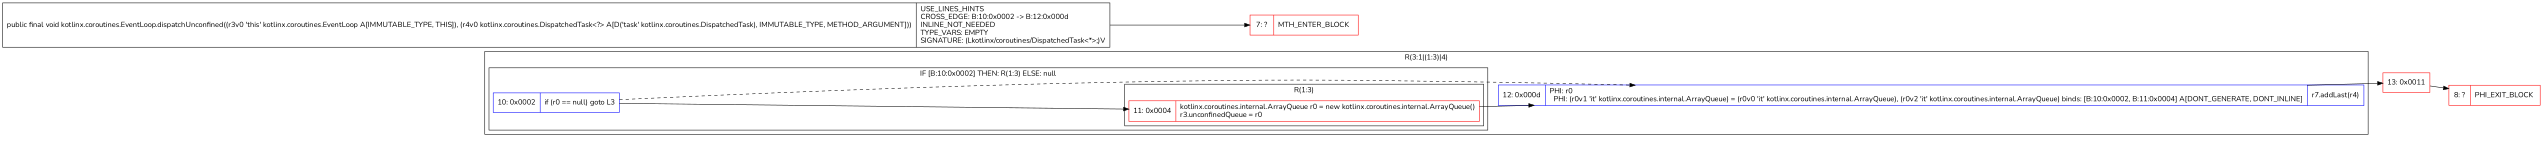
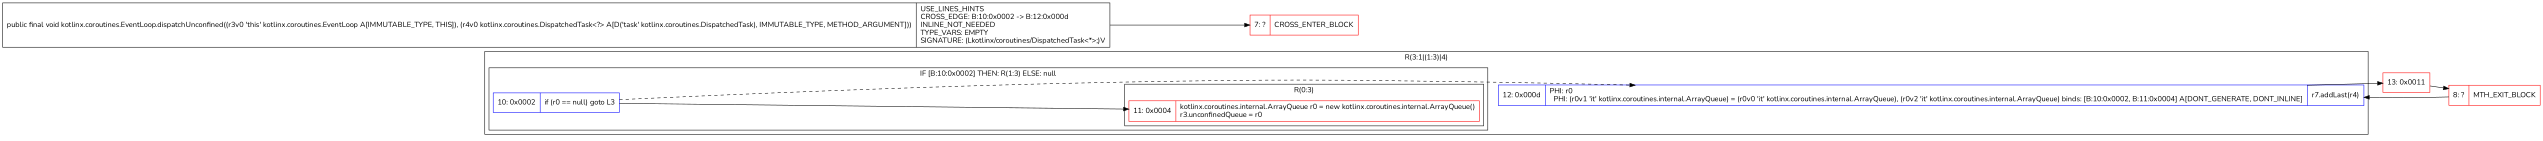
node "7: ?": text "MTH_ENTER_BLOCK" -> "CROSS_ENTER_BLOCK"
cluster "R(1:3)": label "R(1:3)" -> "R(0:3)"
node "8: ?": text "PHI_EXIT_BLOCK" -> "MTH_EXIT_BLOCK"
edge "11: 0x0004" -> "12: 0x000d": now "8: ?" -> "12: 0x000d"
